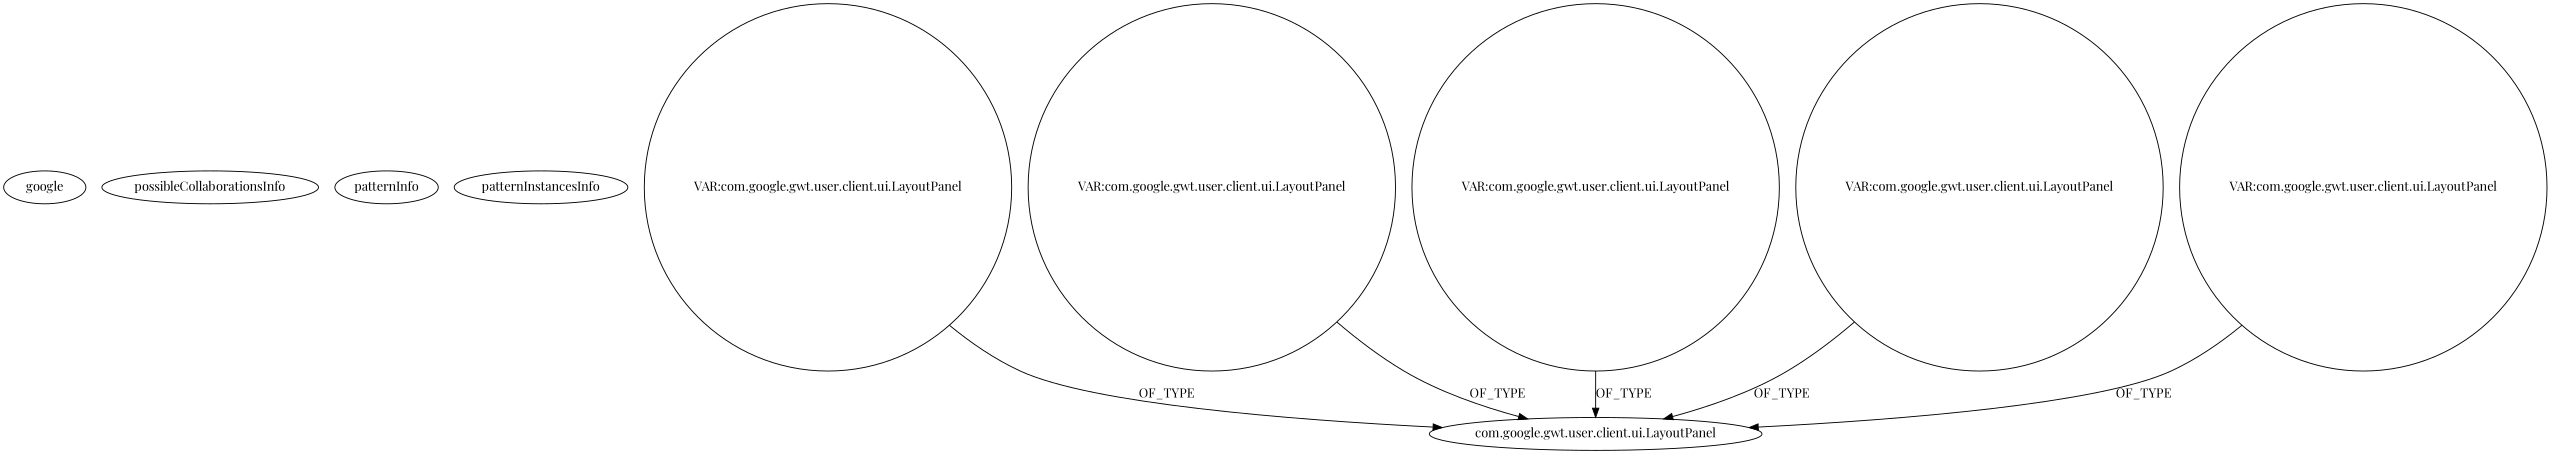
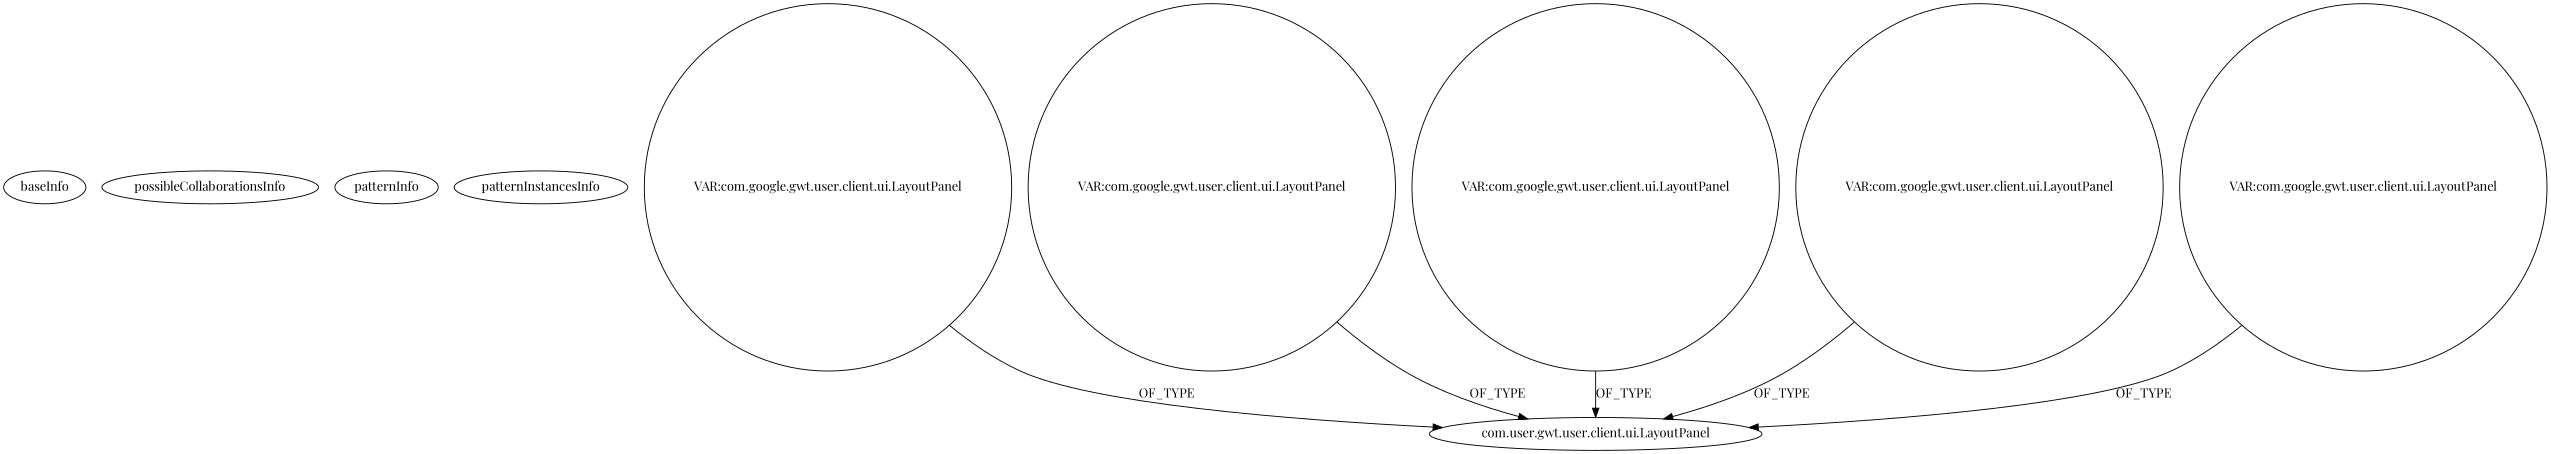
node "google": label "google" -> "baseInfo"
node "com.google.gwt.user.client.ui.LayoutPanel": label "com.google.gwt.user.client.ui.LayoutPanel" -> "com.user.gwt.user.client.ui.LayoutPanel"
